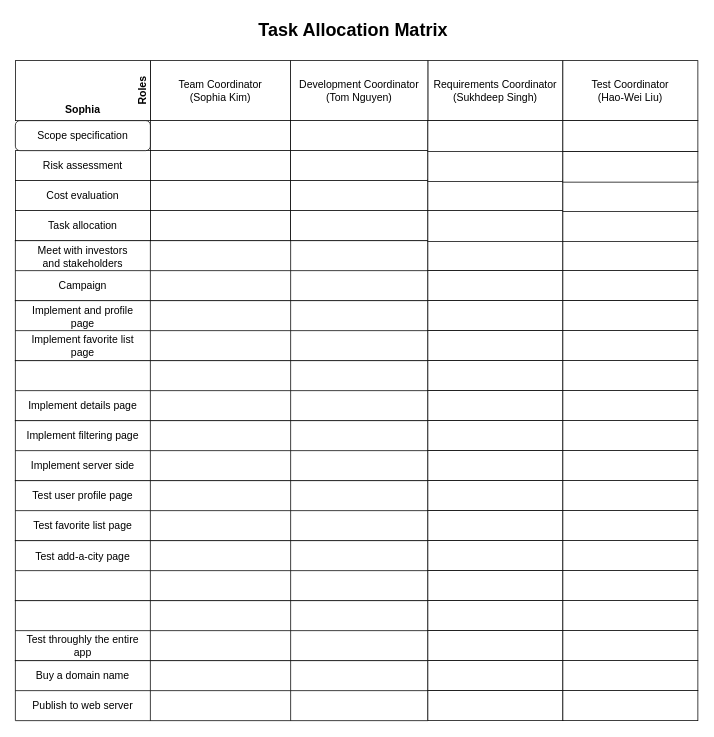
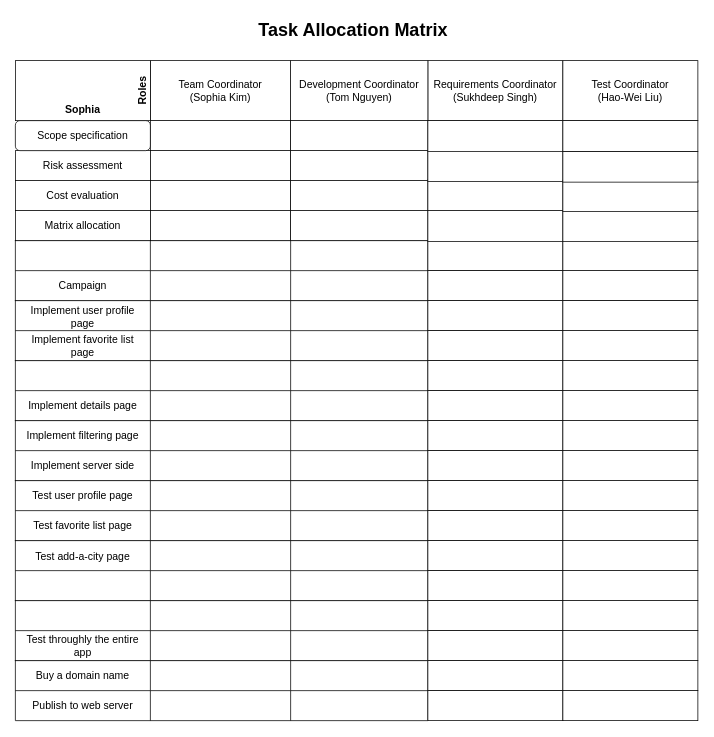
node "Task allocation": label "Task allocation" -> "Matrix allocation"
node "Meet with investors and stakeholders": removed
node "Implement and profile page": label "Implement and profile page" -> "Implement user profile page"
